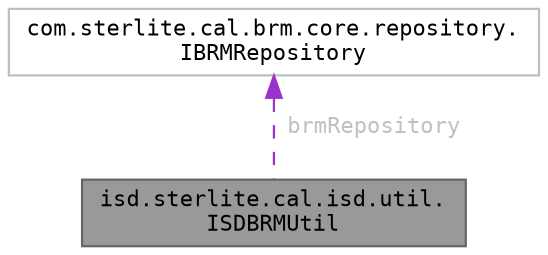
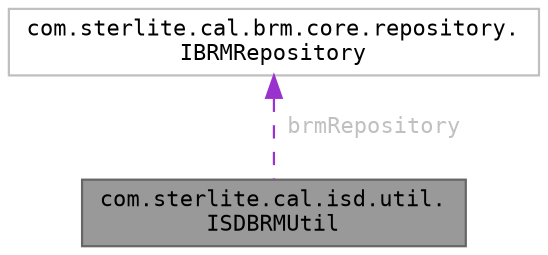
node "isd.sterlite.cal.isd.util. ISDBRMUtil": label "isd.sterlite.cal.isd.util. ISDBRMUtil" -> "com.sterlite.cal.isd.util. ISDBRMUtil"
